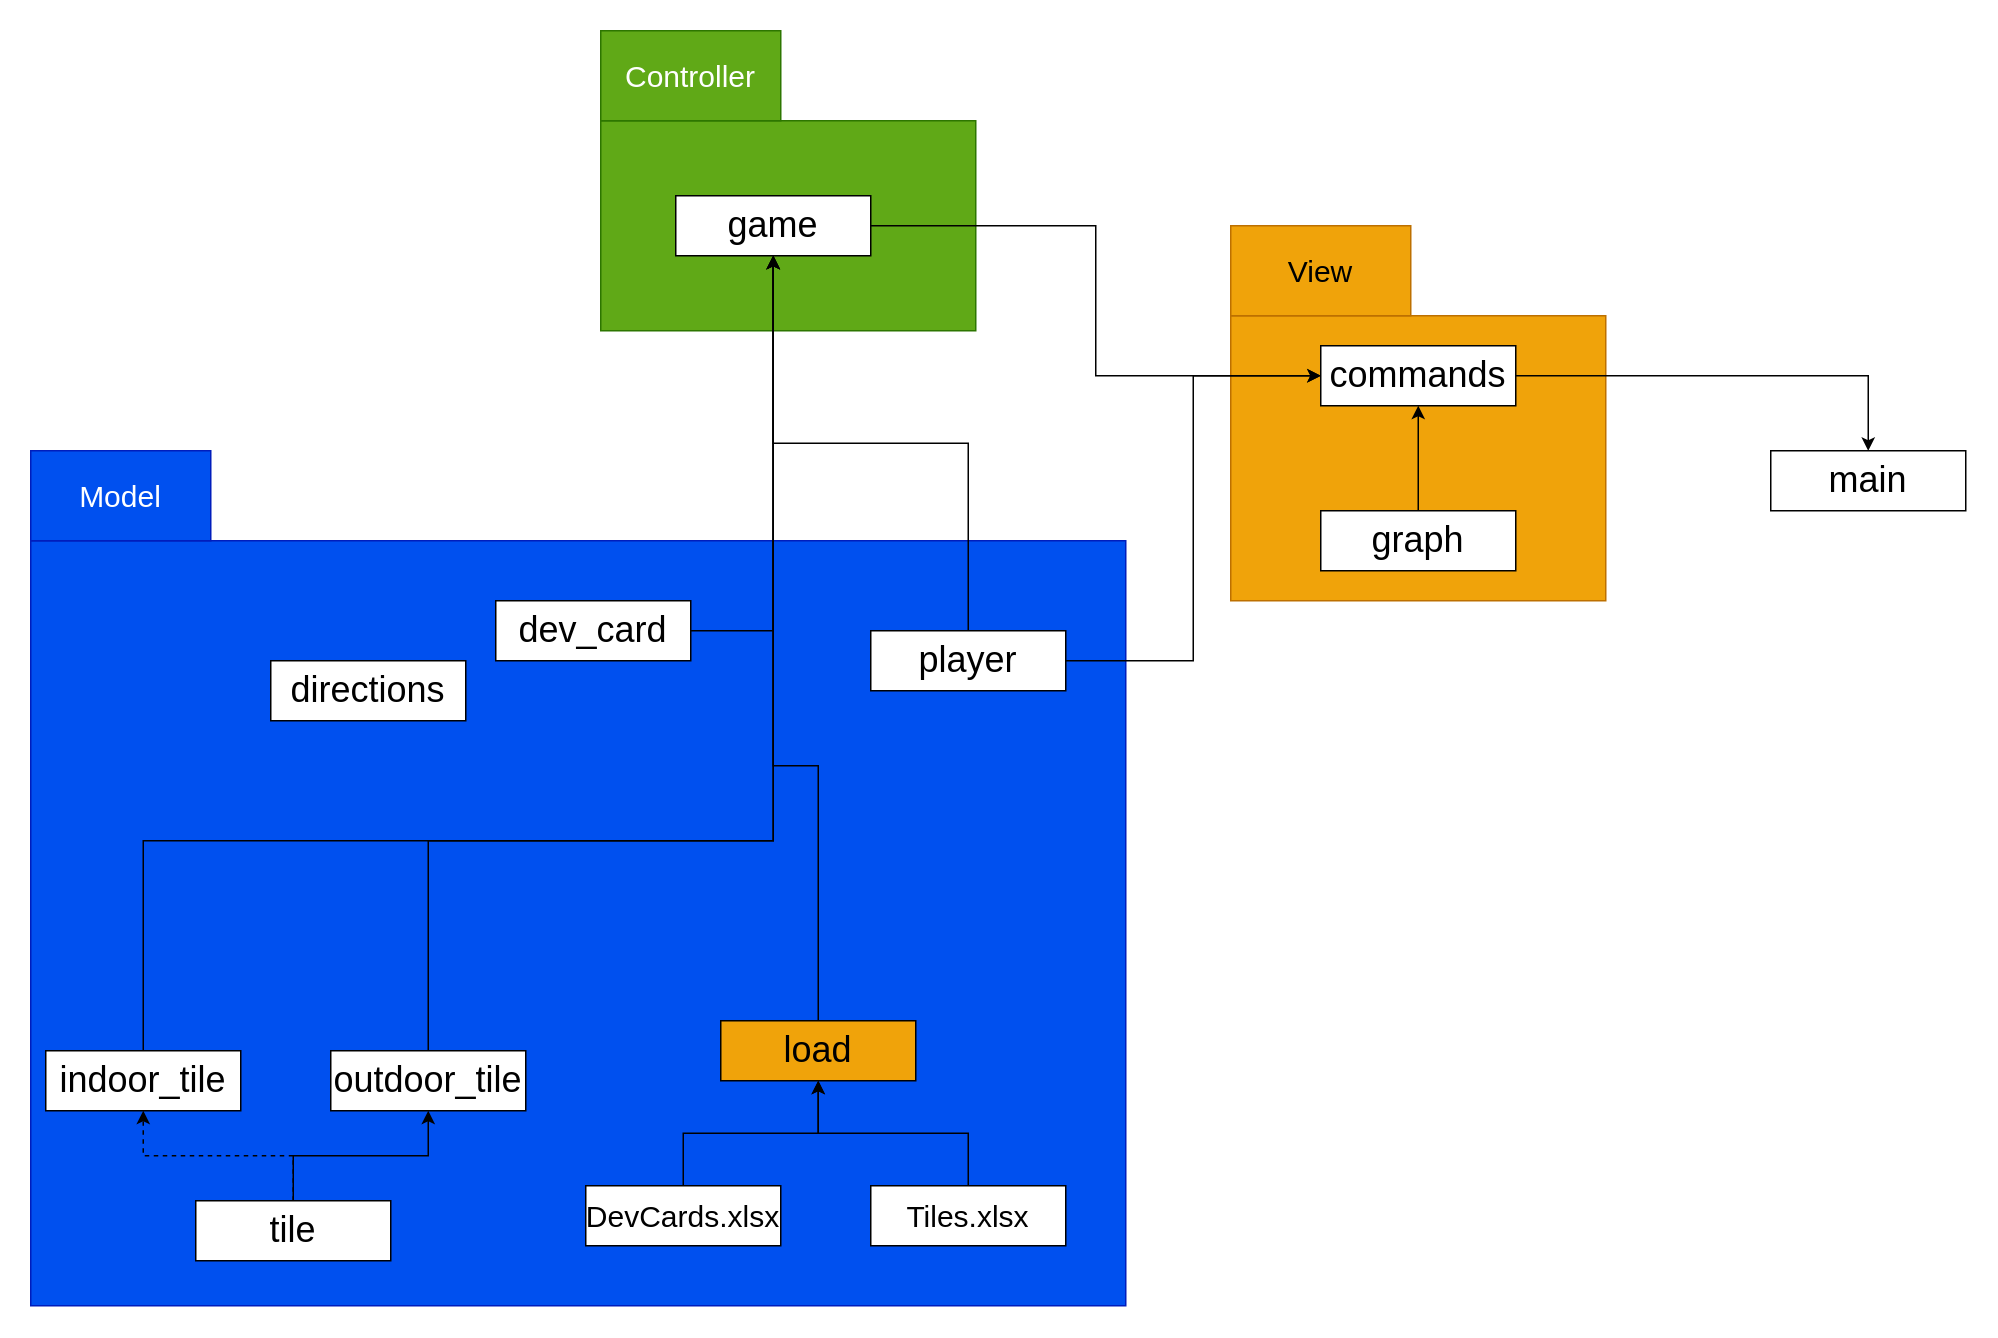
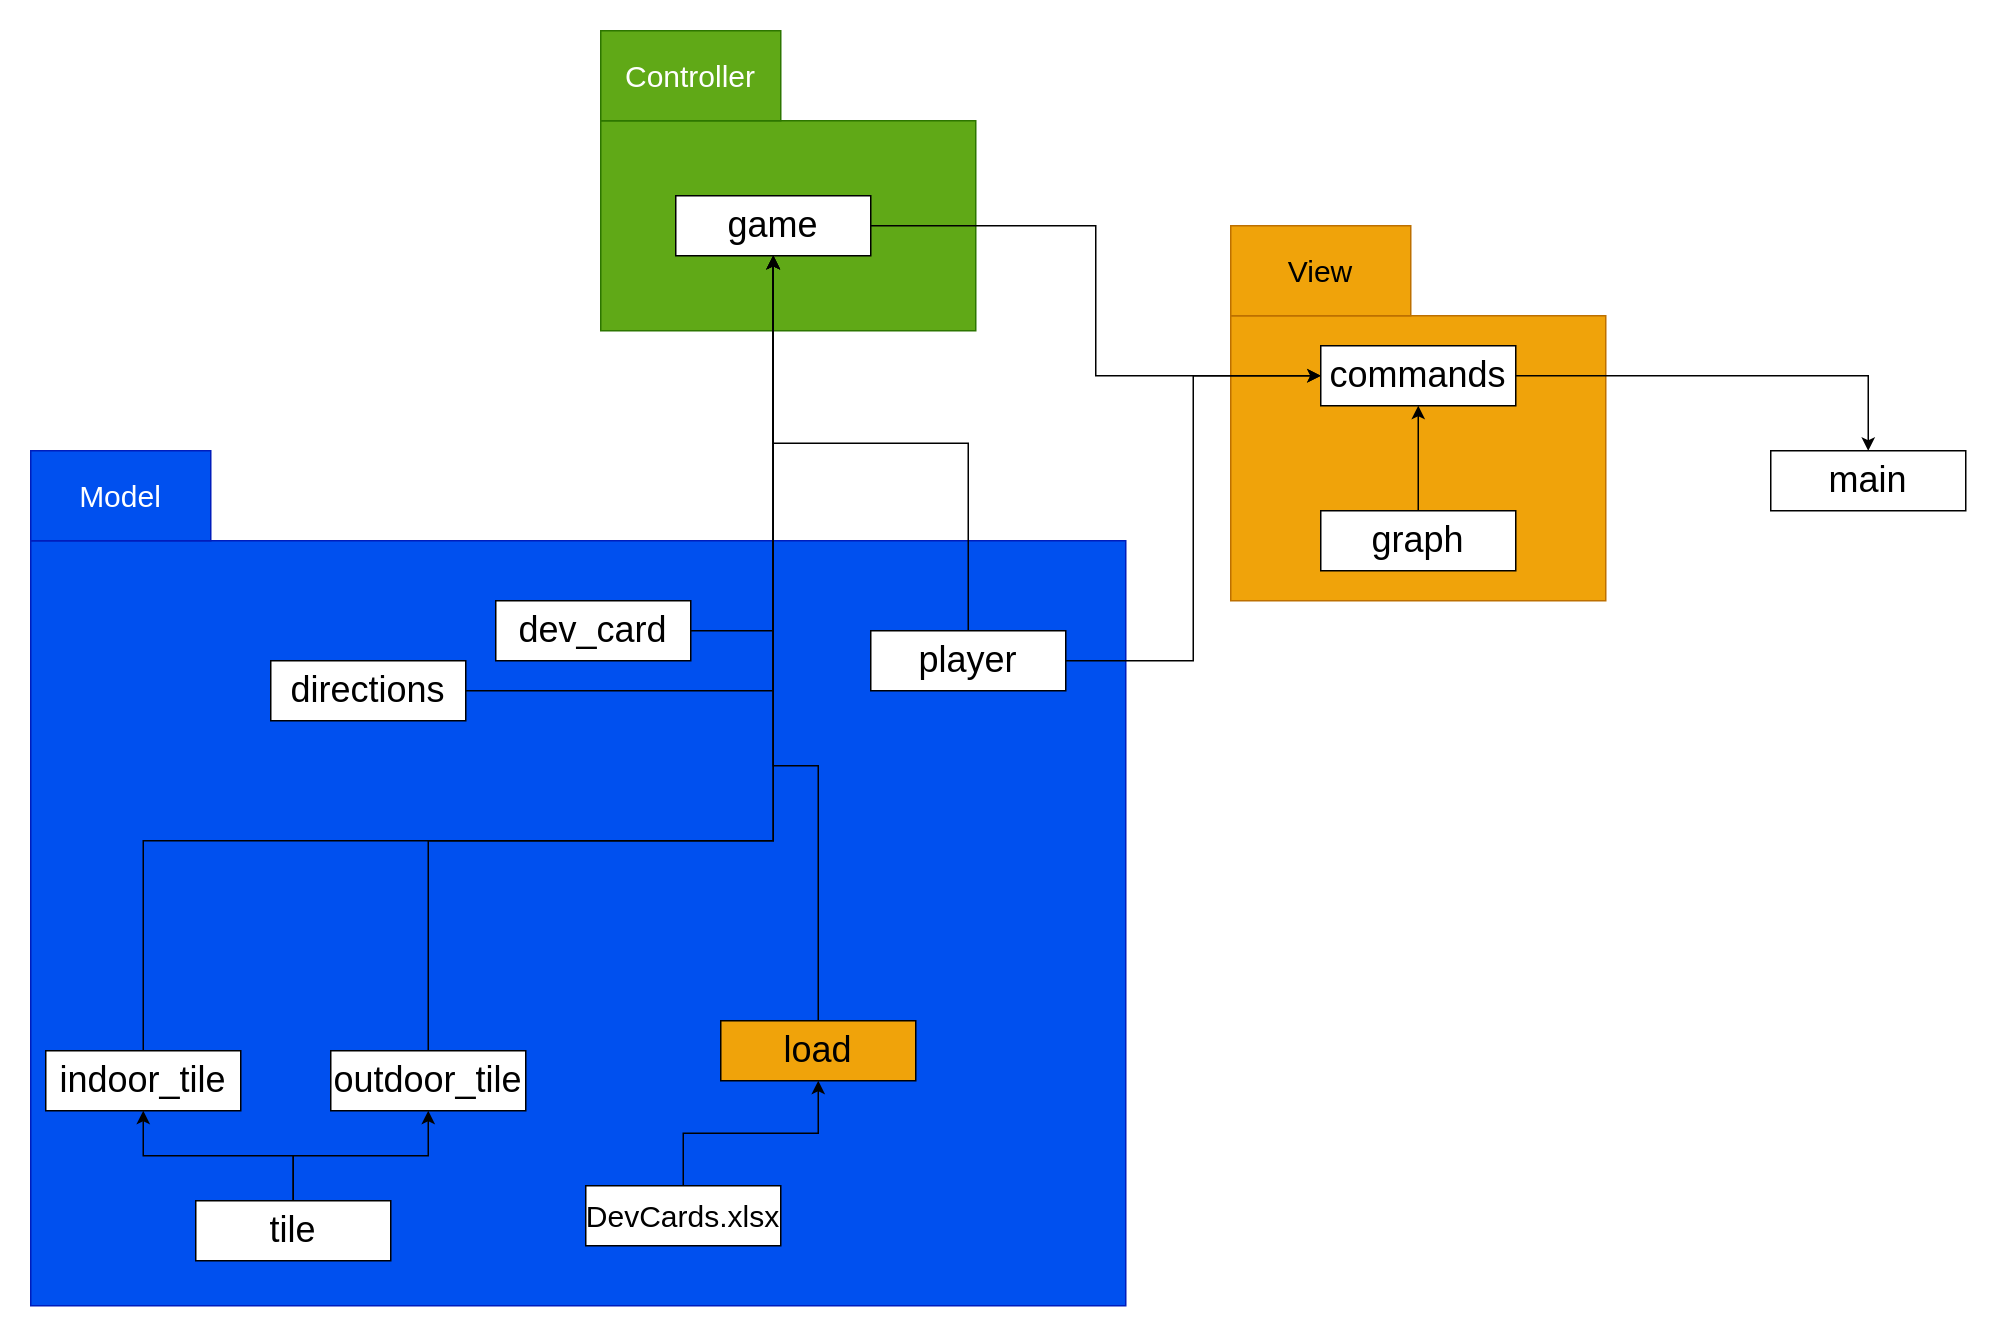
edge "directions" -> "game": added
edge "Tiles.xlsx" -> "load": removed
edge "tile" -> "indoor_tile": style dashed -> solid
node "Tiles.xlsx": removed
